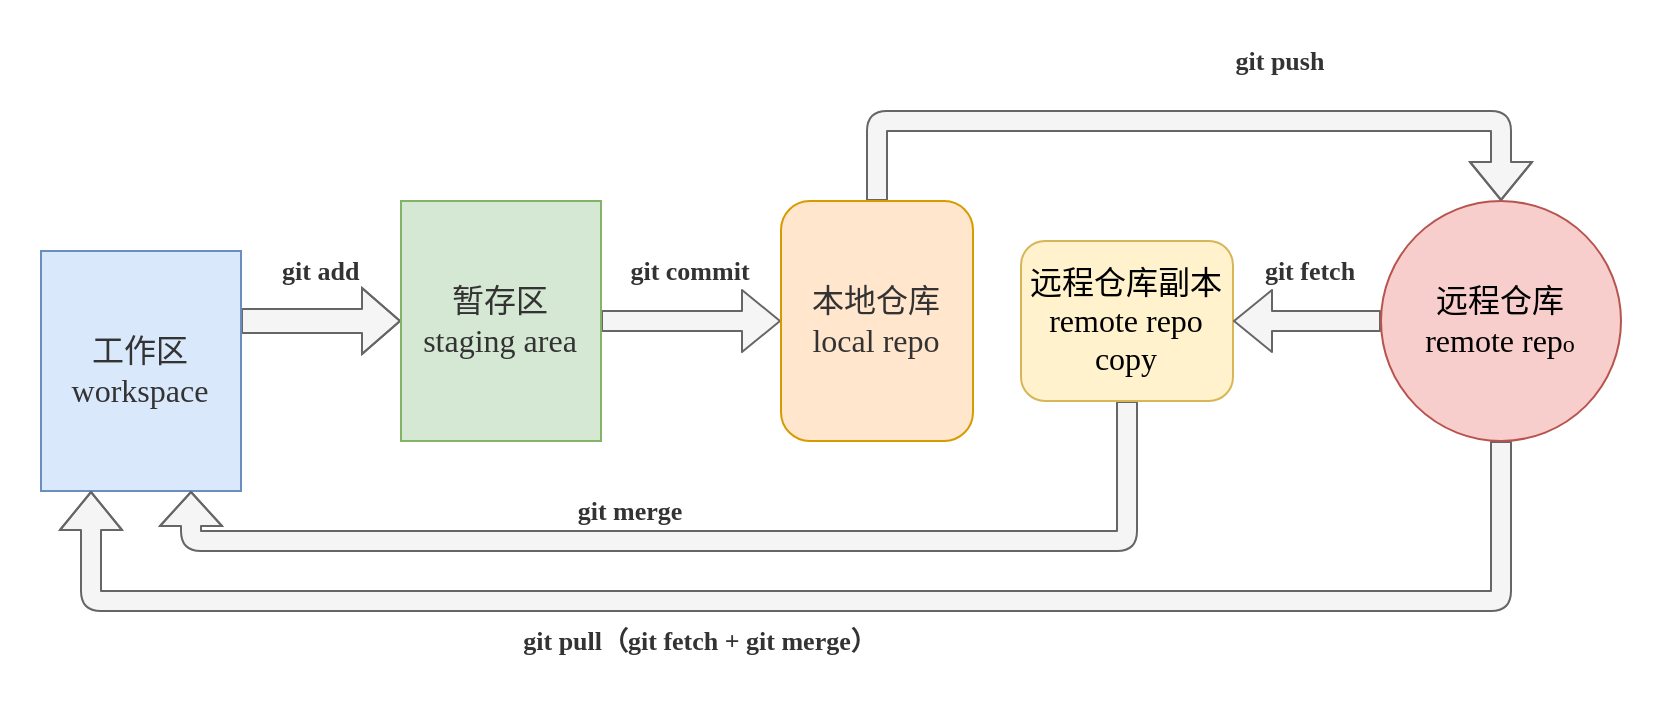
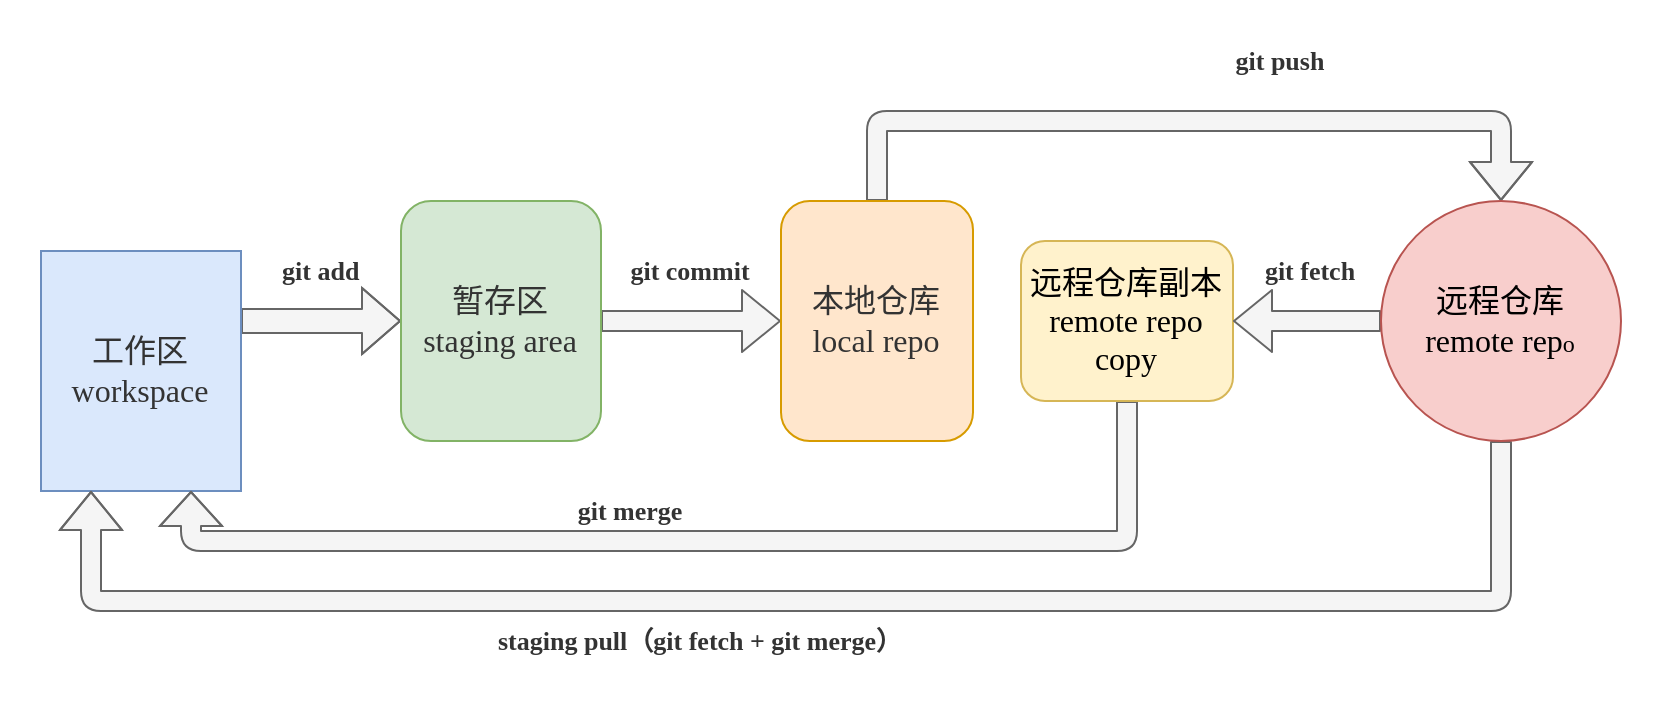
node "暂存区 staging area": shape rectangle -> rounded rectangle
node "git pull（git fetch + git merge）": label "git pull（git fetch + git merge）" -> "staging pull（git fetch + git merge）"
